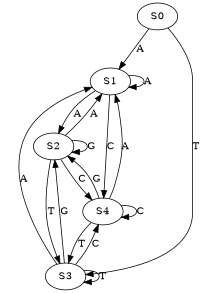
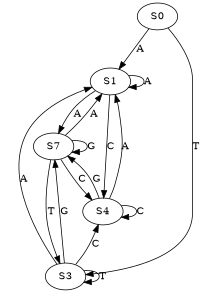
node "S2": label "S2" -> "S7"
edge "S4" -> "S3": removed, label "T"
